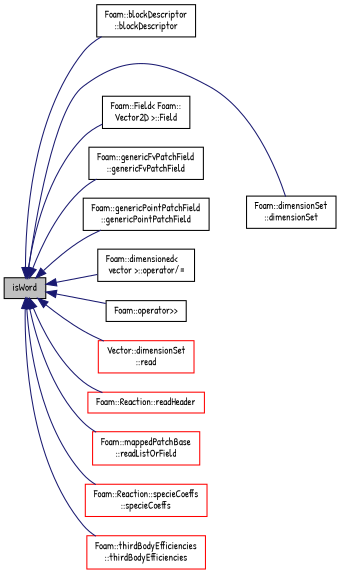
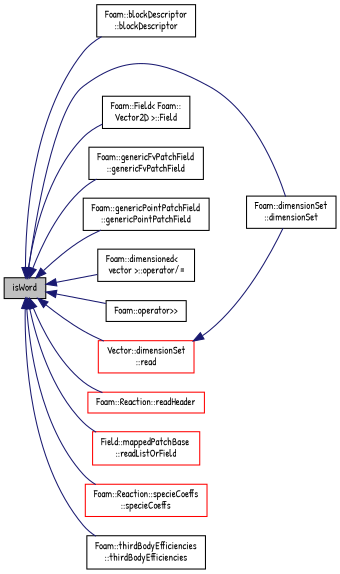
edge "Foam::dimensionSet ::dimensionSet" -> "Vector::dimensionSet ::read": added
node "Foam::mappedPatchBase ::readListOrField": label "Foam::mappedPatchBase ::readListOrField" -> "Field::mappedPatchBase ::readListOrField"
node "Foam::thirdBodyEfficiencies ::thirdBodyEfficiencies": color red -> black
